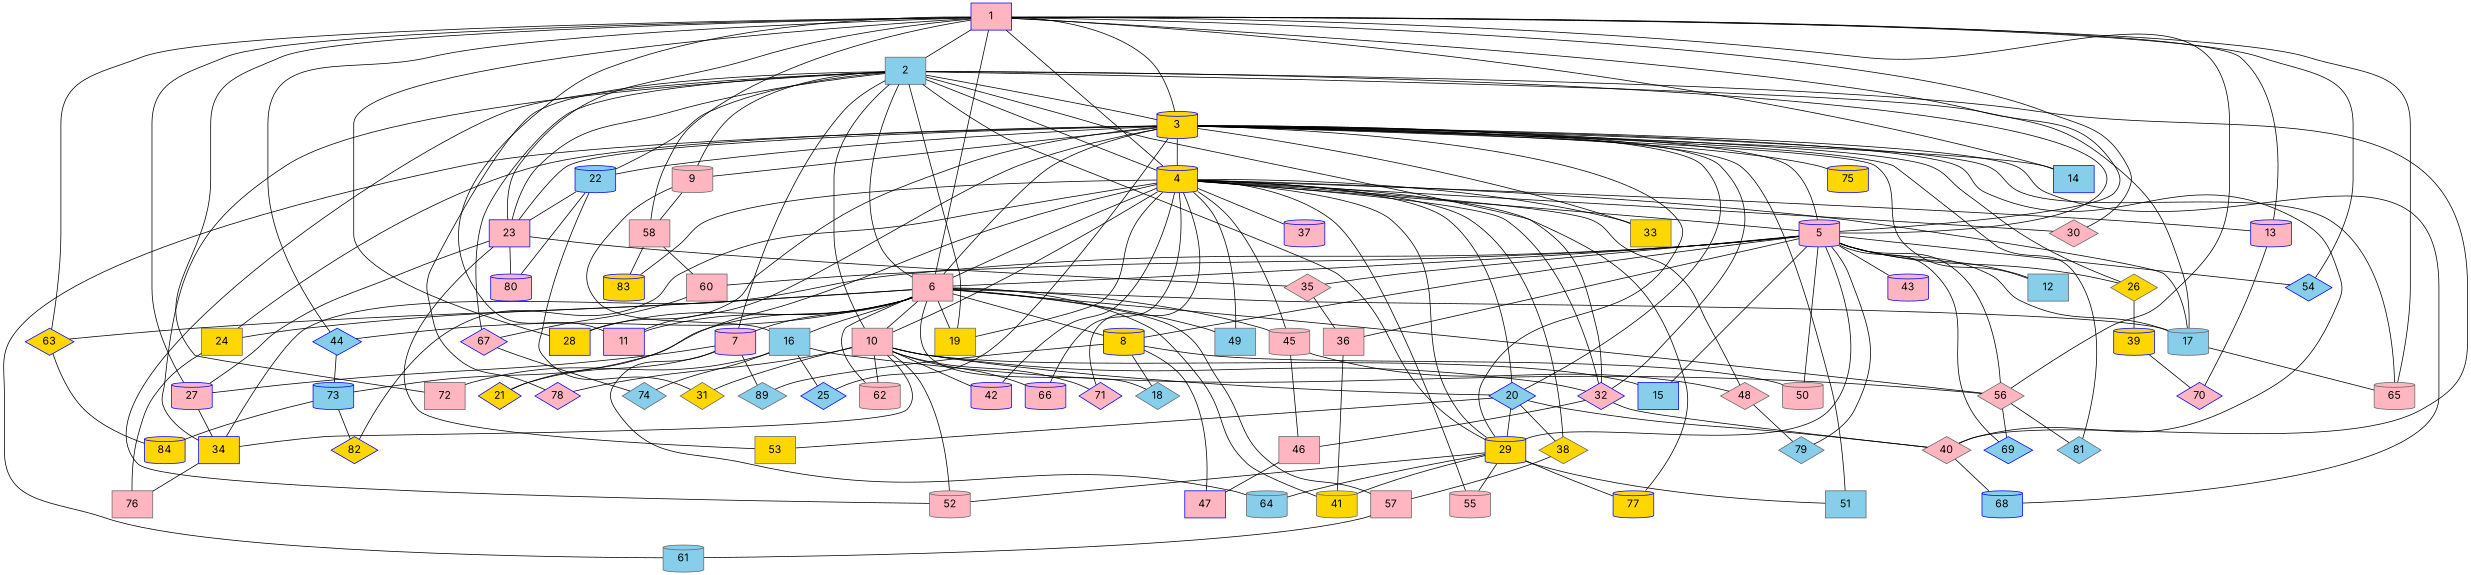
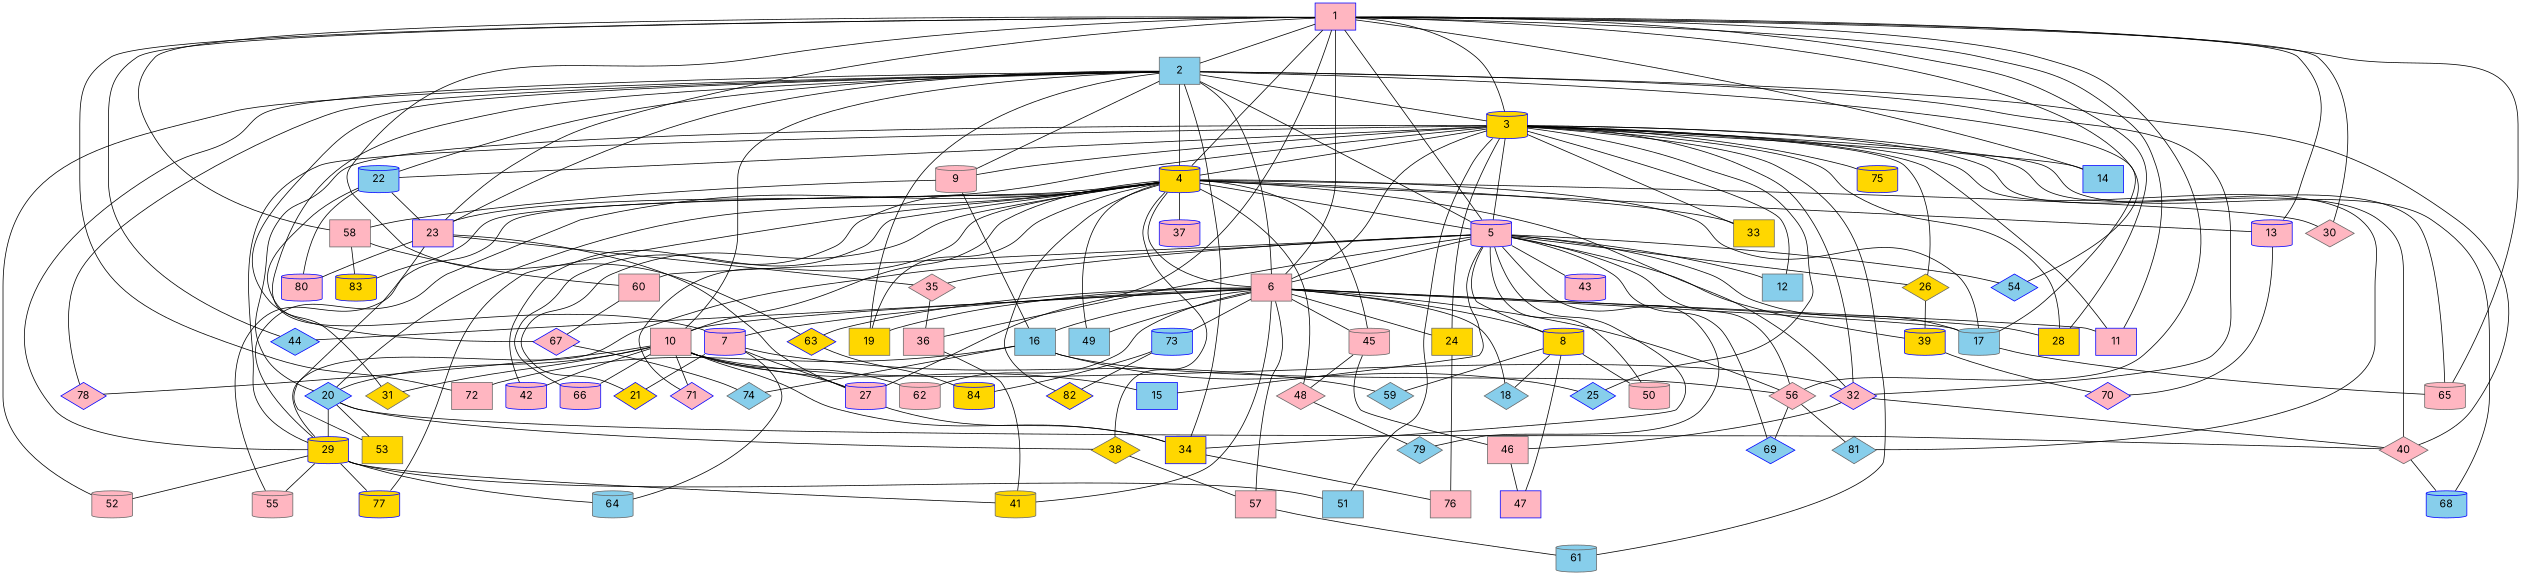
edge "5" -- "39": added
edge "44" -- "73": removed
node "89": label "89" -> "59"
edge "10" -- "52": now "10" -- "27"
